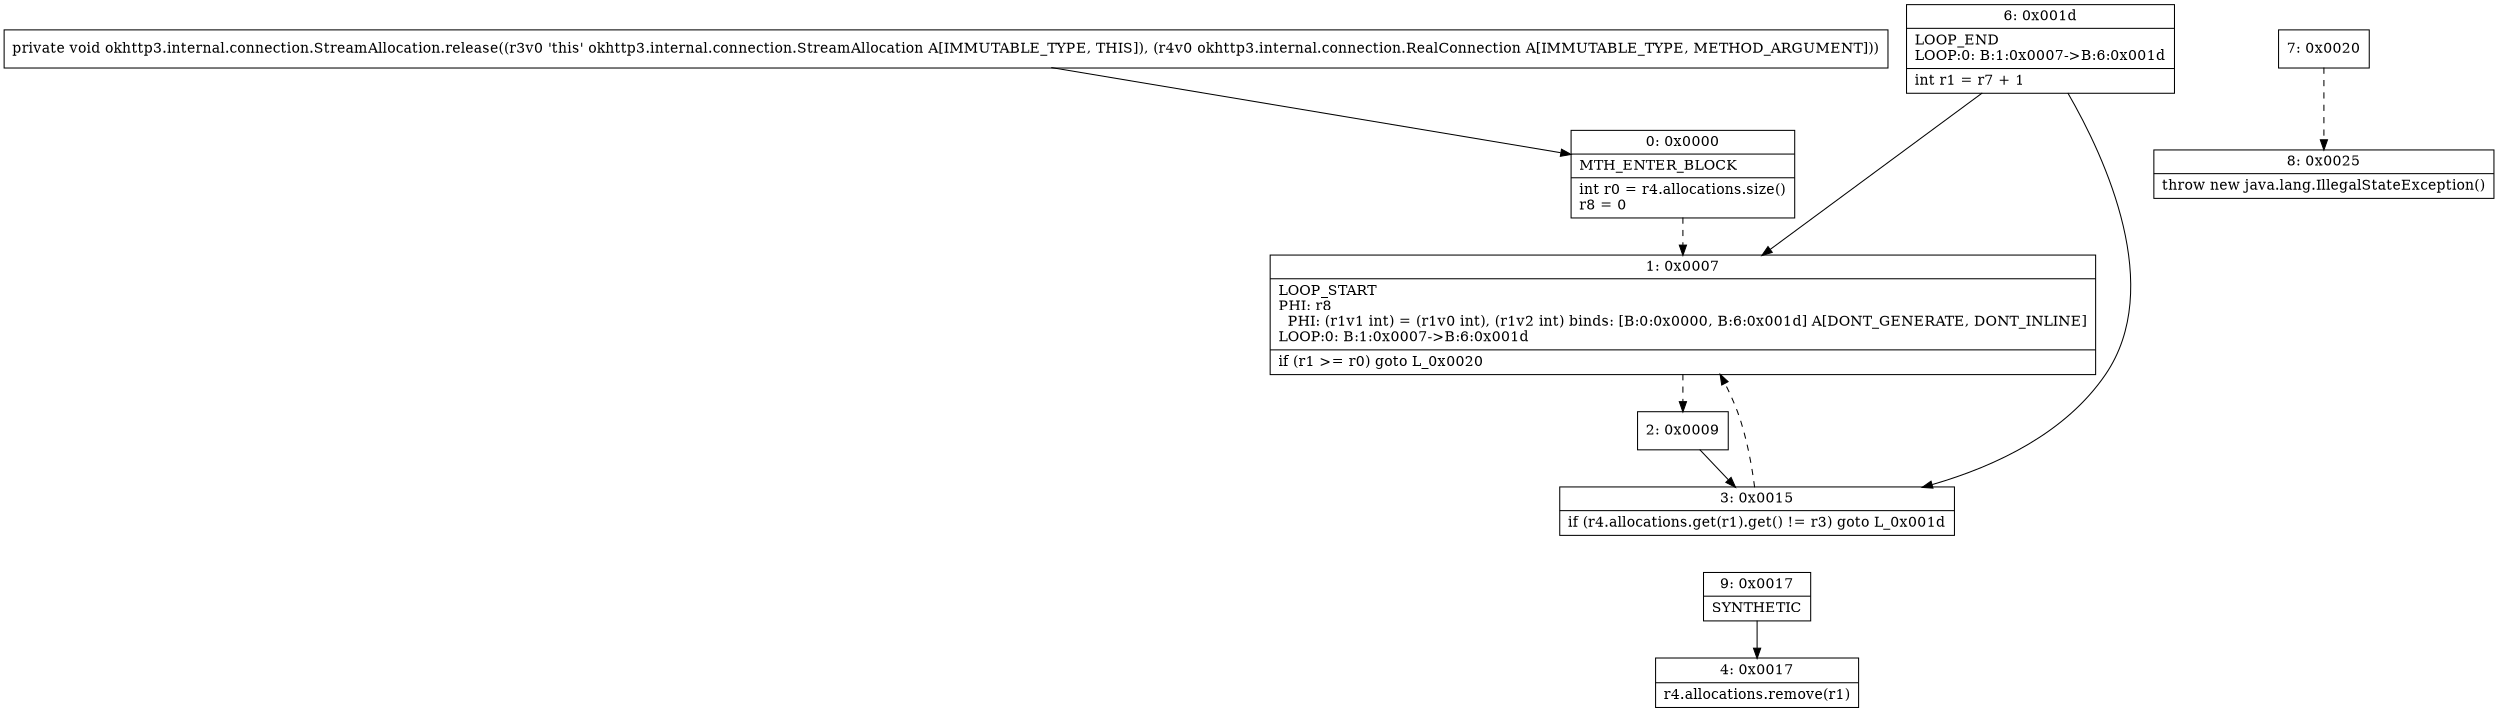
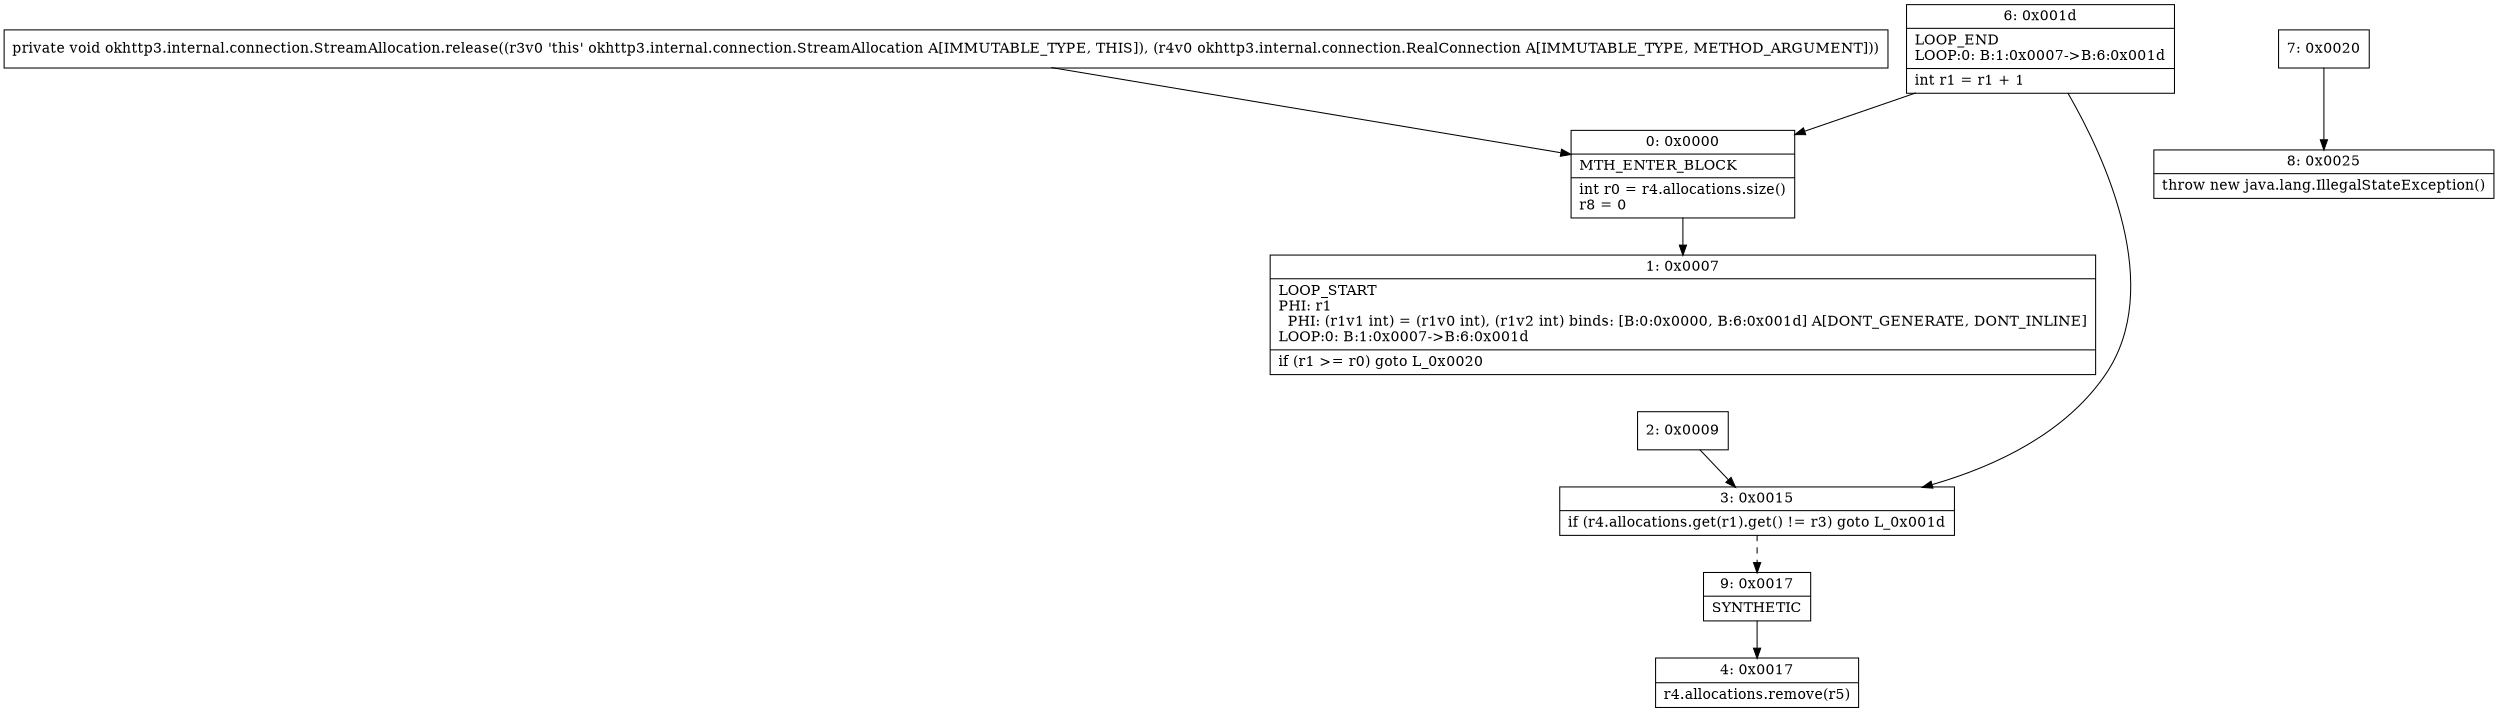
node "6: 0x001d": text "int r1 = r7 + 1" -> "int r1 = r1 + 1"
edge "7: 0x0020" -> "8: 0x0025": style dashed -> solid
edge "6: 0x001d" -> "1: 0x0007": now "6: 0x001d" -> "0: 0x0000"
edge "0: 0x0000" -> "1: 0x0007": style dashed -> solid
node "1: 0x0007": text "PHI: r8" -> "PHI: r1"
edge "1: 0x0007" -> "2: 0x0009": removed
edge "3: 0x0015" -> "1: 0x0007": now "3: 0x0015" -> "9: 0x0017"
node "4: 0x0017": text "r4.allocations.remove(r1)" -> "r4.allocations.remove(r5)"
